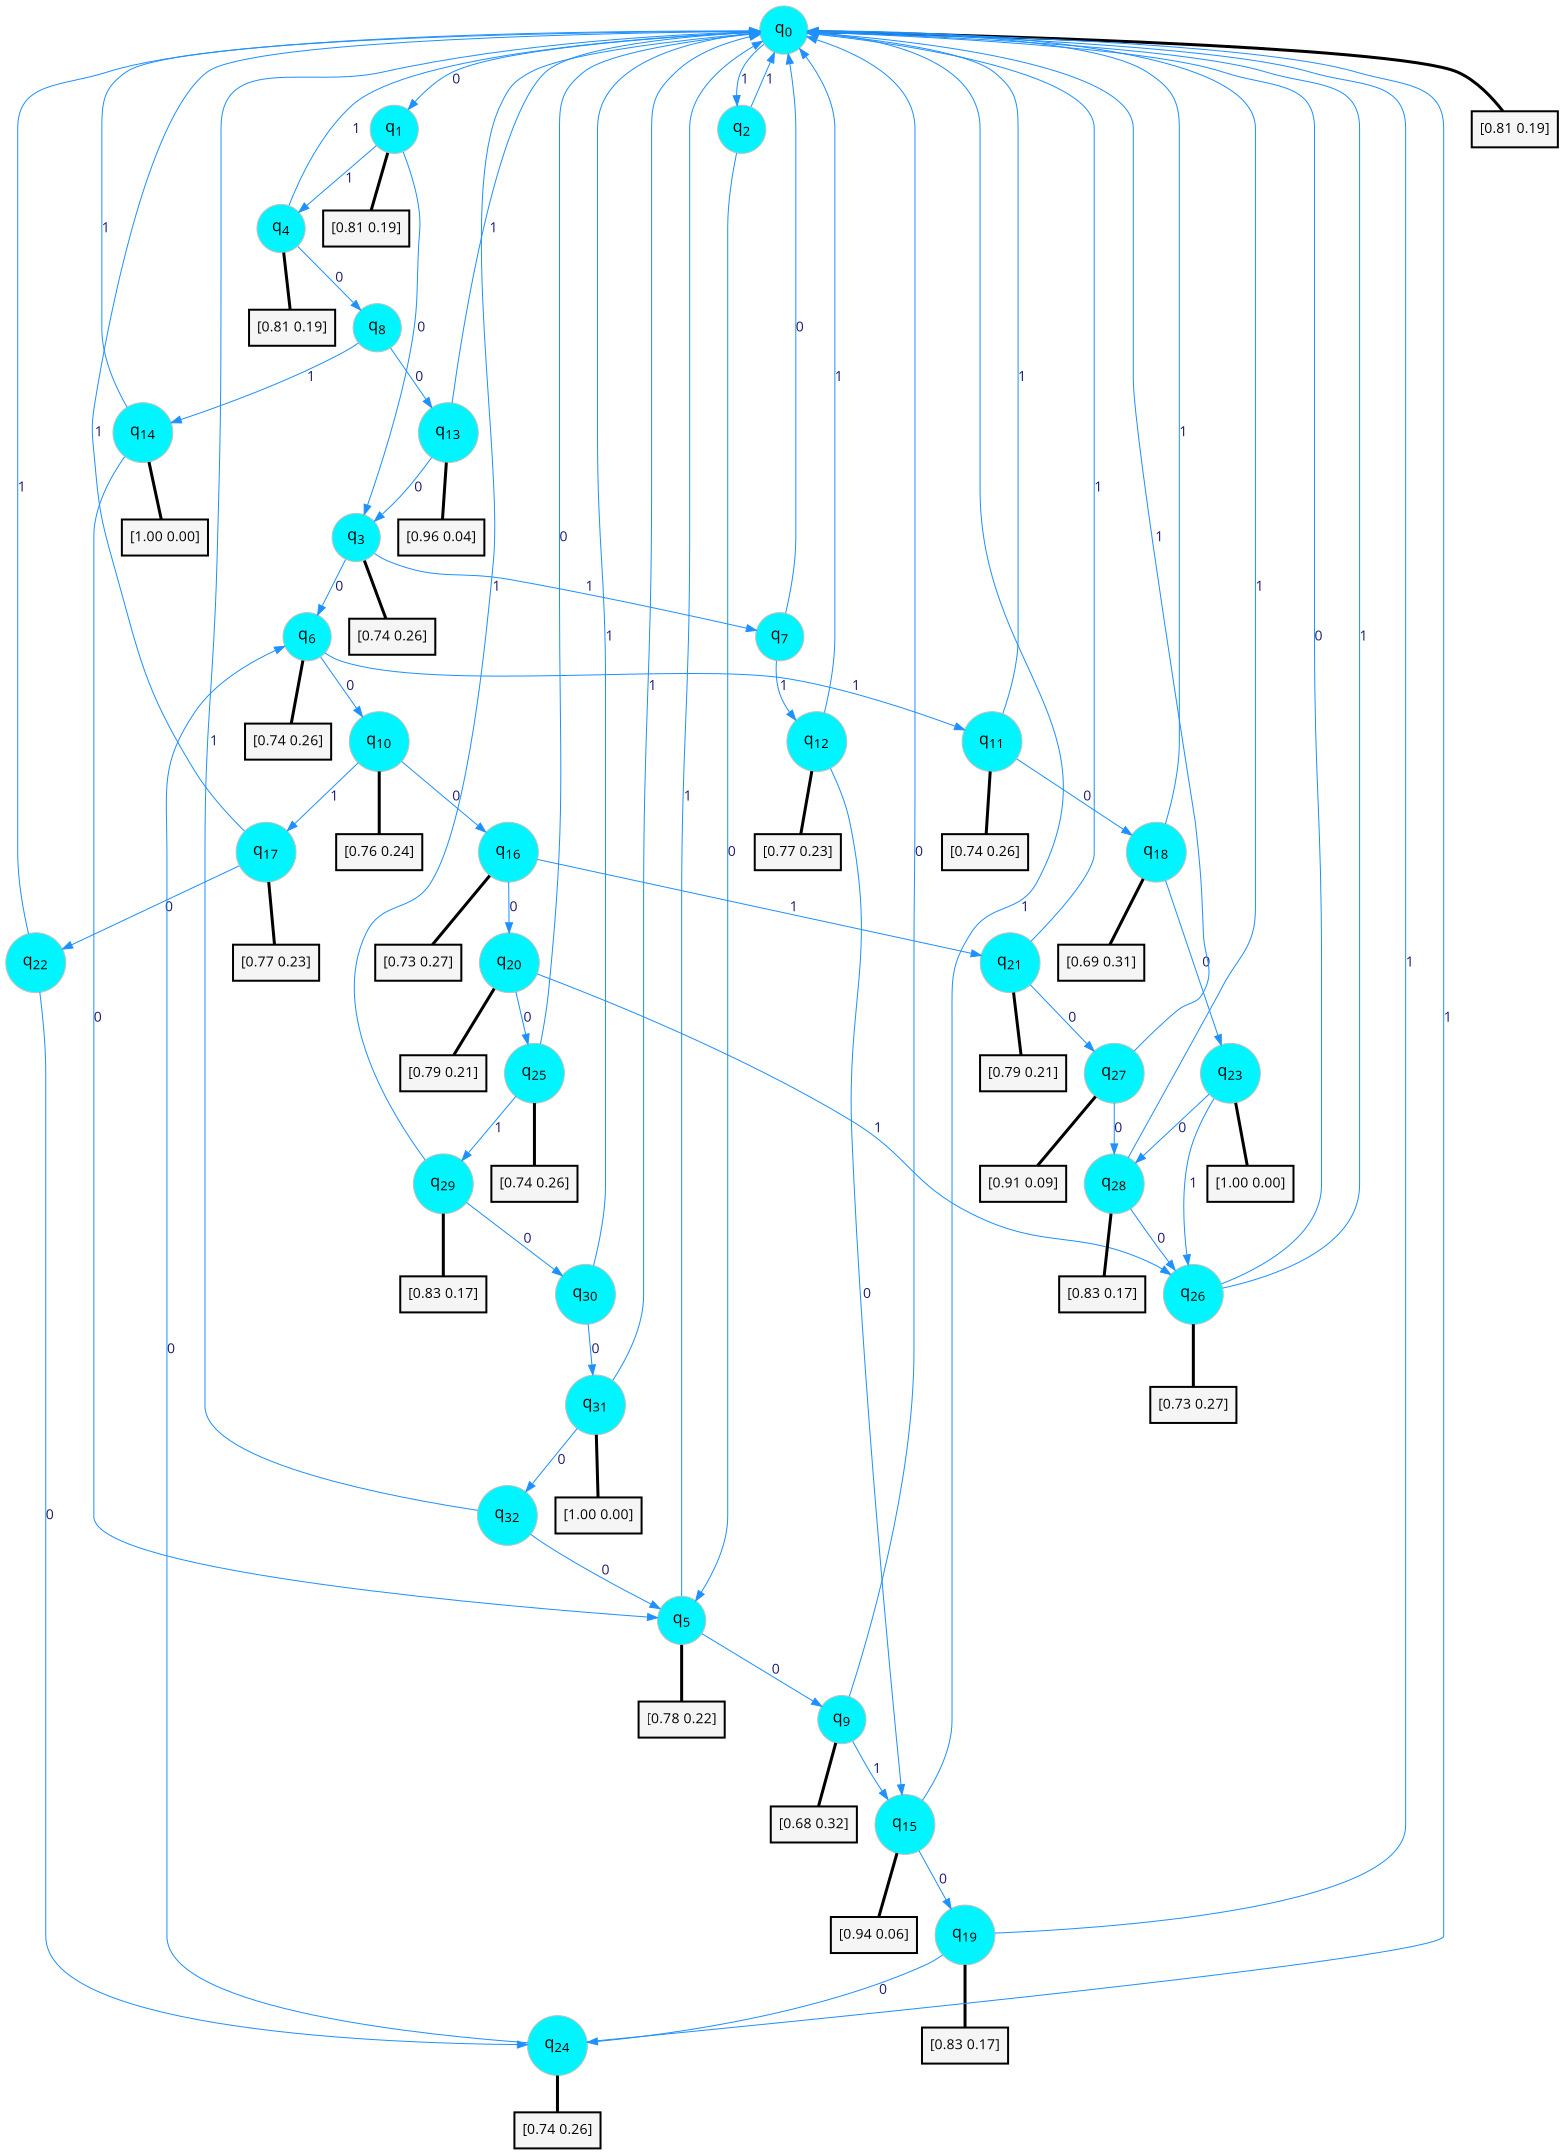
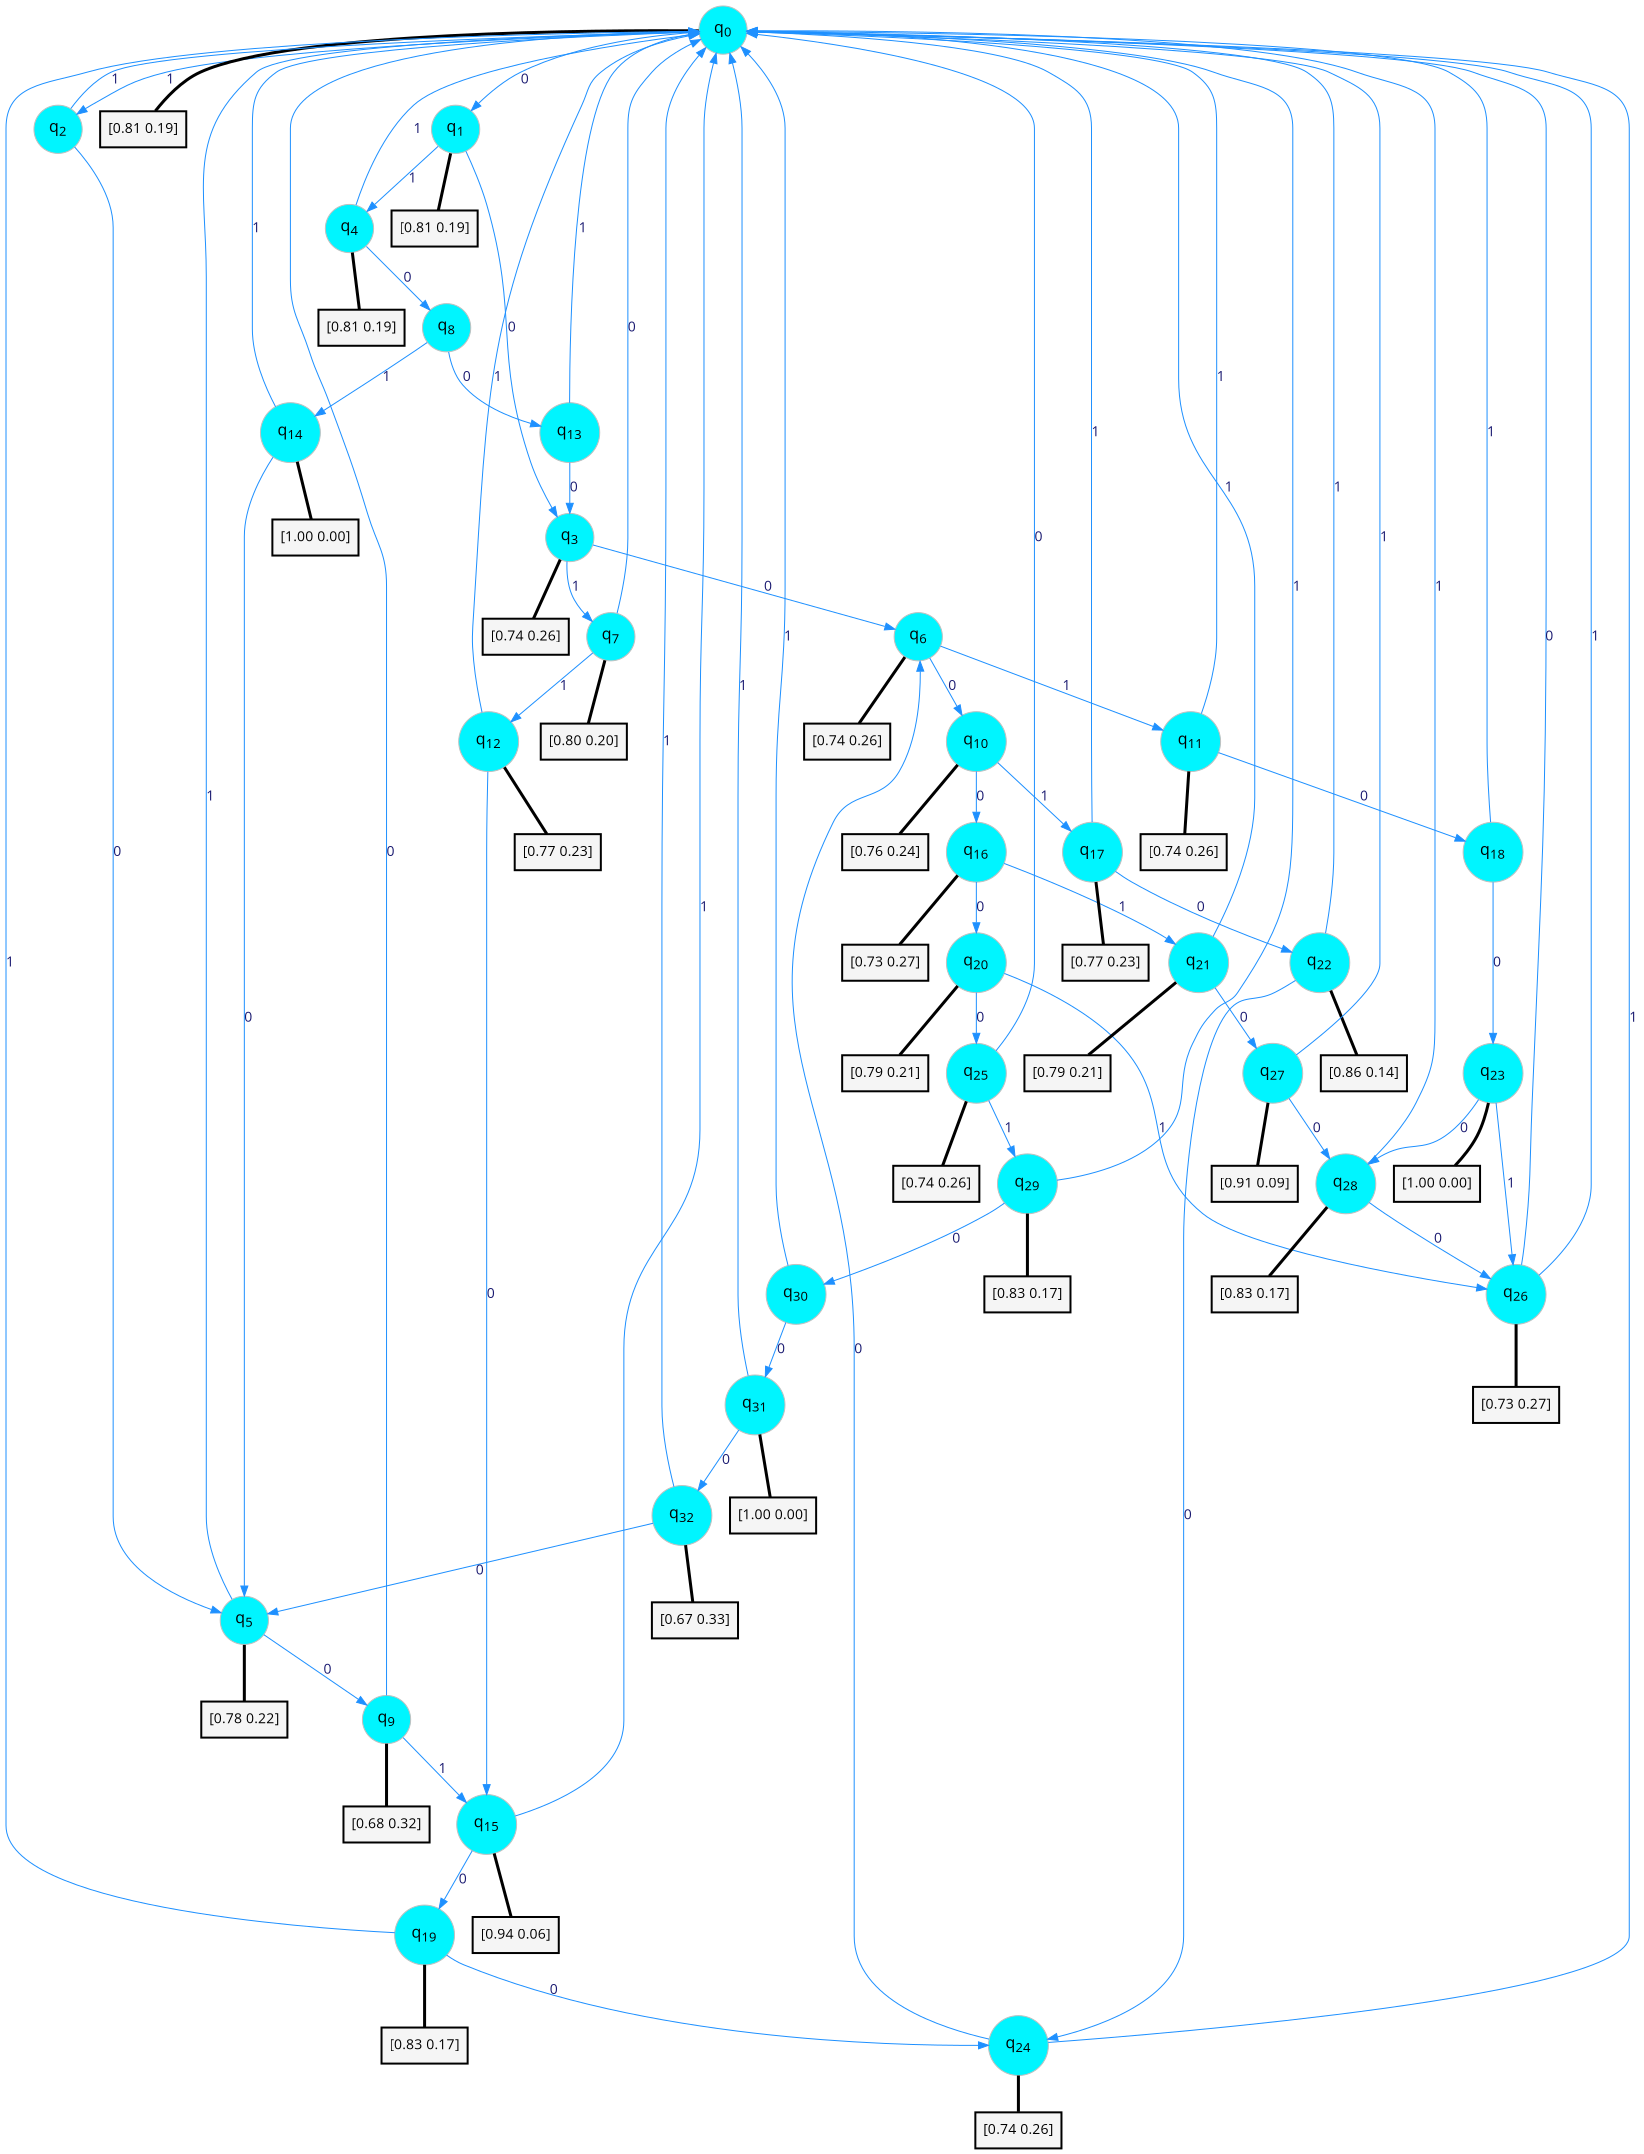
node "[0.96 0.04]": removed
node "[0.80 0.20]": added
node "[0.69 0.31]": removed
node "[0.86 0.14]": added
node "[0.67 0.33]": added
